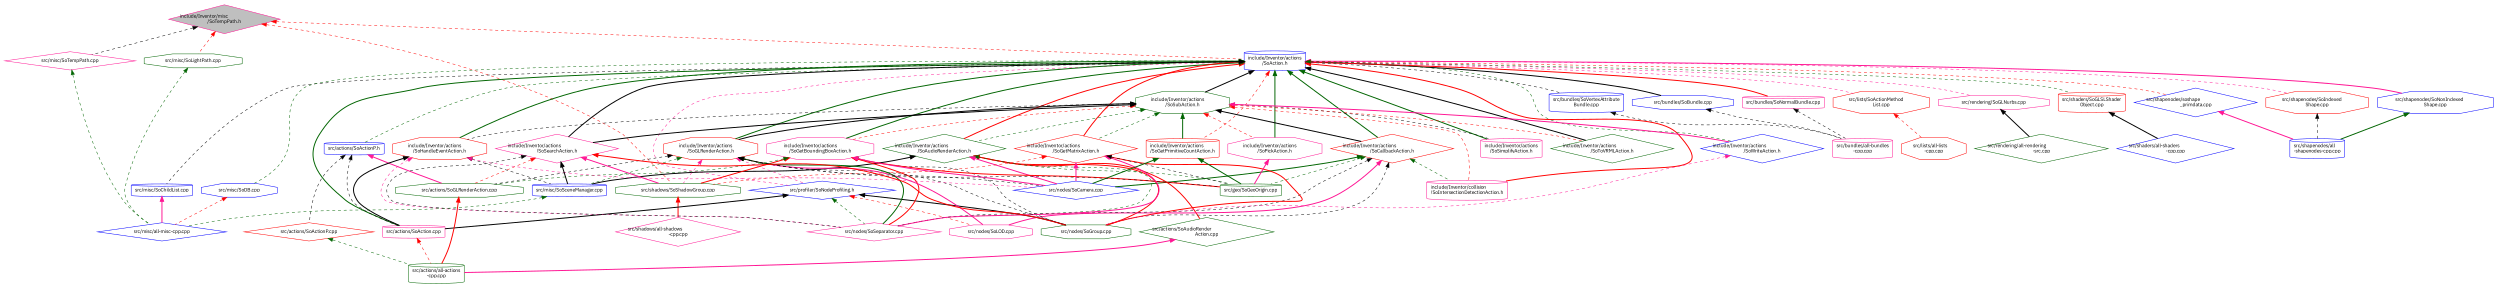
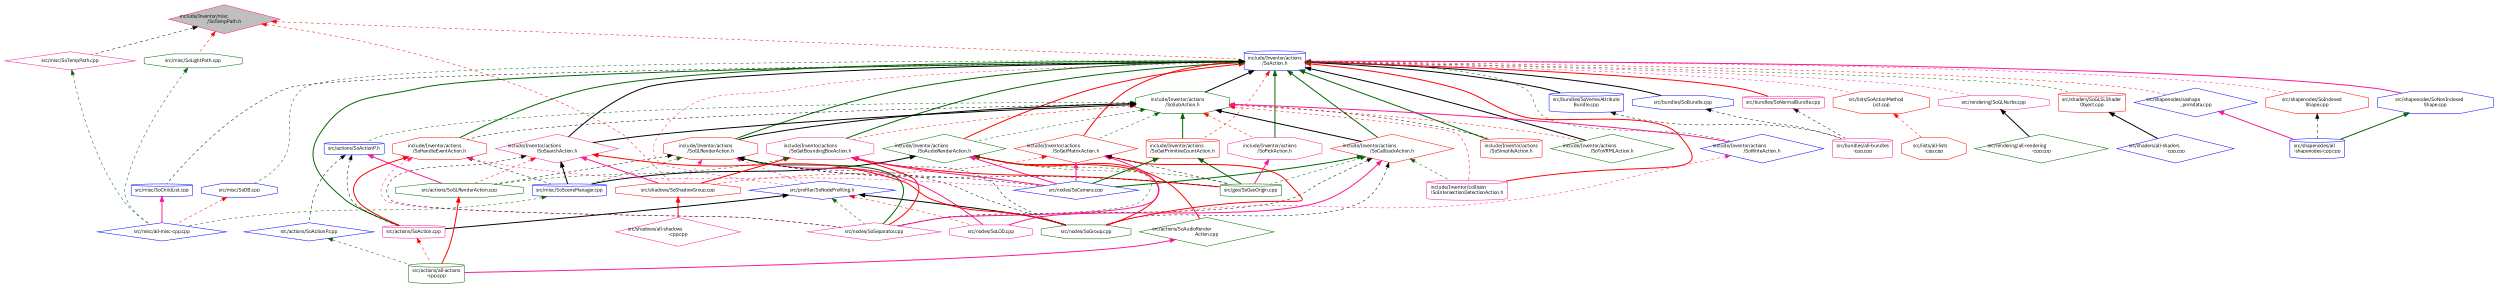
edge "src/bundles/SoVertexAttribute Bundle.cpp" -> "include/Inventor/actions /SoAction.h": style dashed -> bold
edge "src/actions/SoActionP.h" -> "include/Inventor/actions /SoAction.h": now "src/actions/SoActionP.h" -> "include/Inventor/actions /SoSubAction.h"
node "include/Inventor/actions /SoSimplifyAction.h": color deeppink -> red
node "src/rendering/all-rendering -src.cpp": label "src/rendering/all-rendering -src.cpp" -> "src/rendering/all-rendering -cpp.cpp"
edge "src/actions/SoAction.cpp" -> "include/Inventor/actions /SoHandleEventAction.h": color black -> red
node "src/shadows/SoShadowGroup.cpp": color darkgreen -> red
node "src/actions/SoActionP.cpp": color red -> blue
